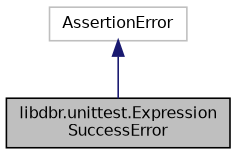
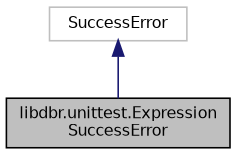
node "AssertionError": label "AssertionError" -> "SuccessError"
